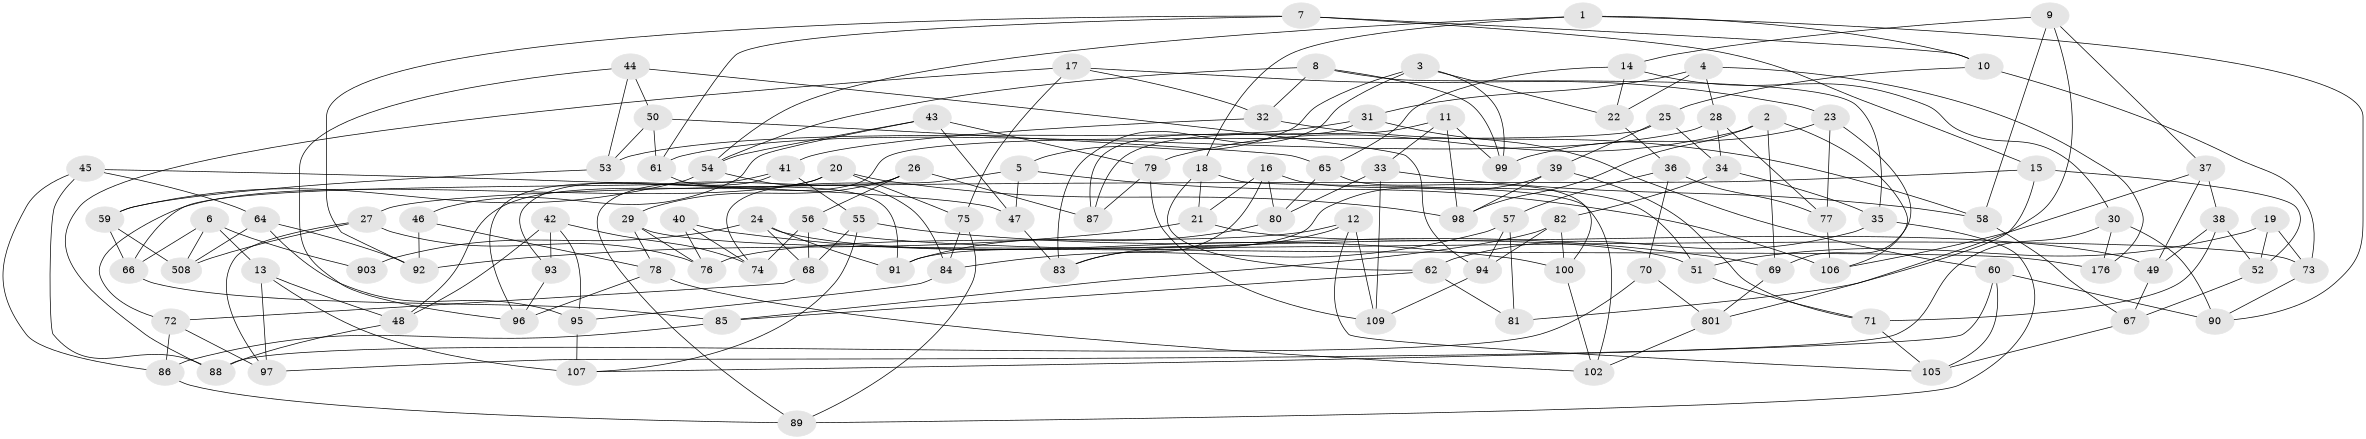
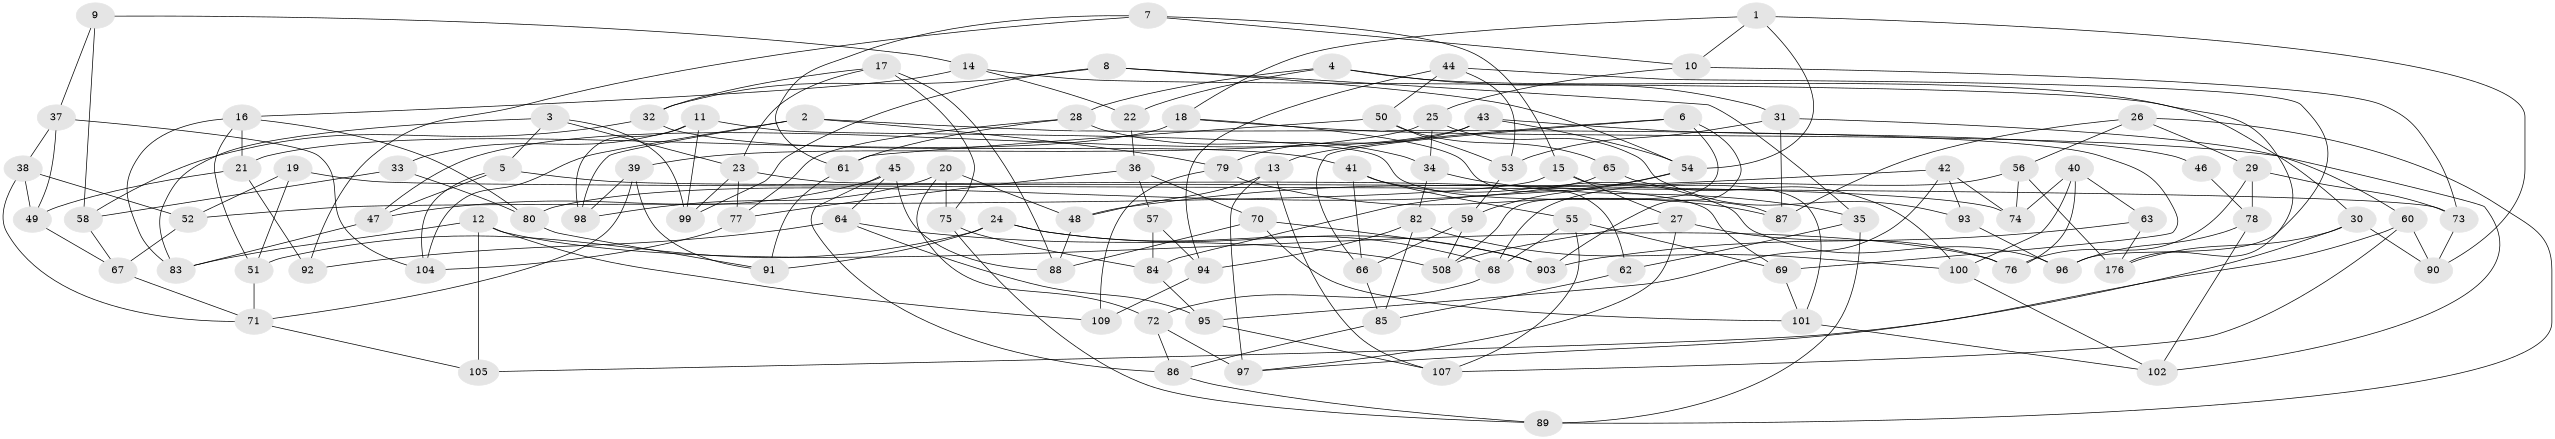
edge "14" -- "65": now "14" -- "16"
edge "3" -- "22": now "3" -- "23"
node "63": added
edge "70" -- "903": added
edge "33" -- "109": removed
edge "46" -- "92": removed
node "106": label "106" -> "104"
node "81": removed
node "801": label "801" -> "101"
edge "67" -- "105": now "67" -- "71"
